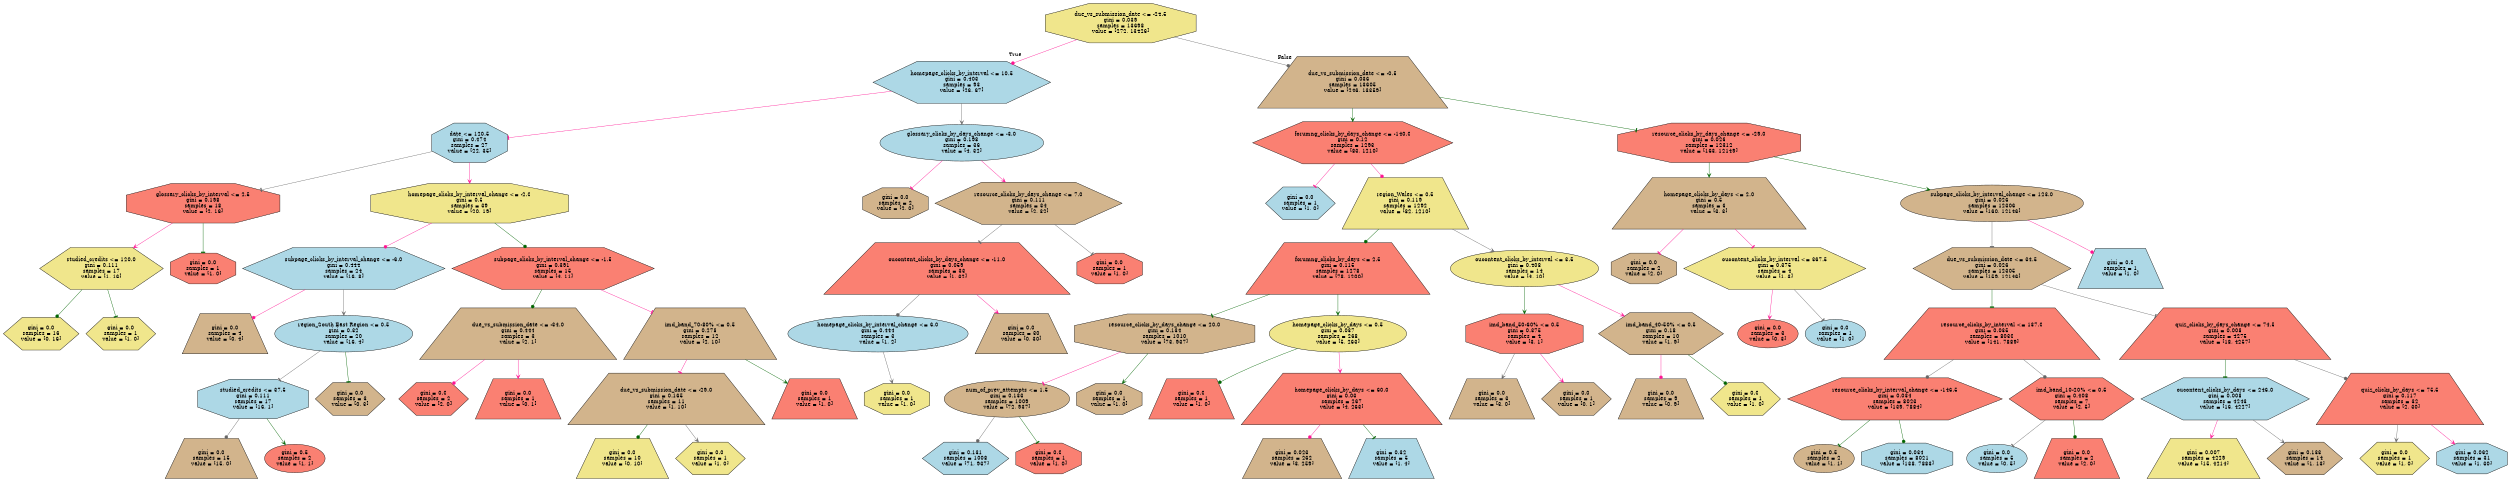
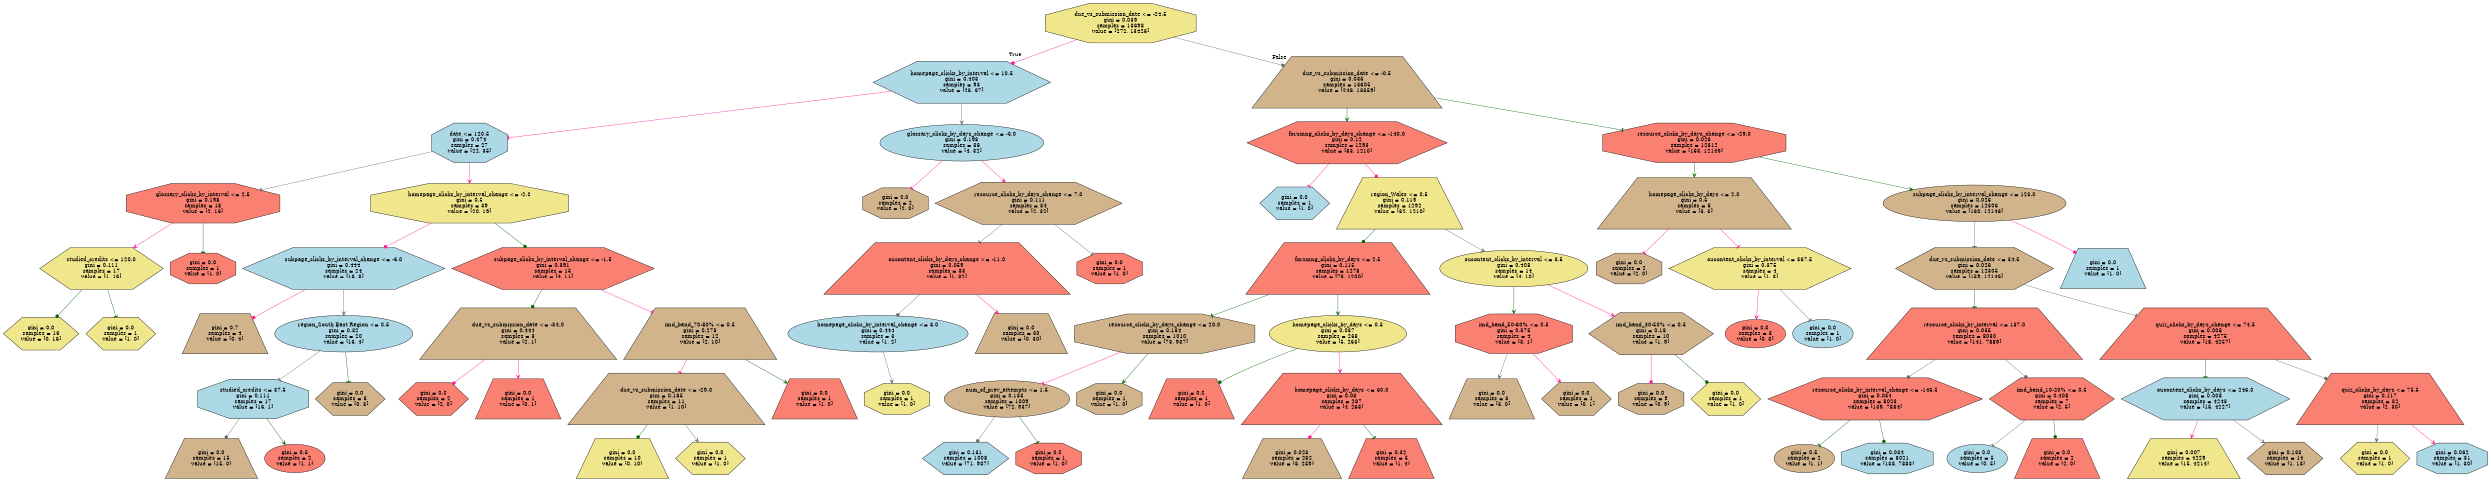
node "gini = 0.0 samples = 4 value = [0, 4]": label "gini = 0.0 samples = 4 value = [0, 4]" -> "gini = 0.7 samples = 4 value = [0, 4]"
node "gini = 0.0 samples = 9 value = [0, 9]": shape trapezium -> octagon
node "gini = 0.32 samples = 5 value = [1, 4]": fillcolor lightblue -> salmon
